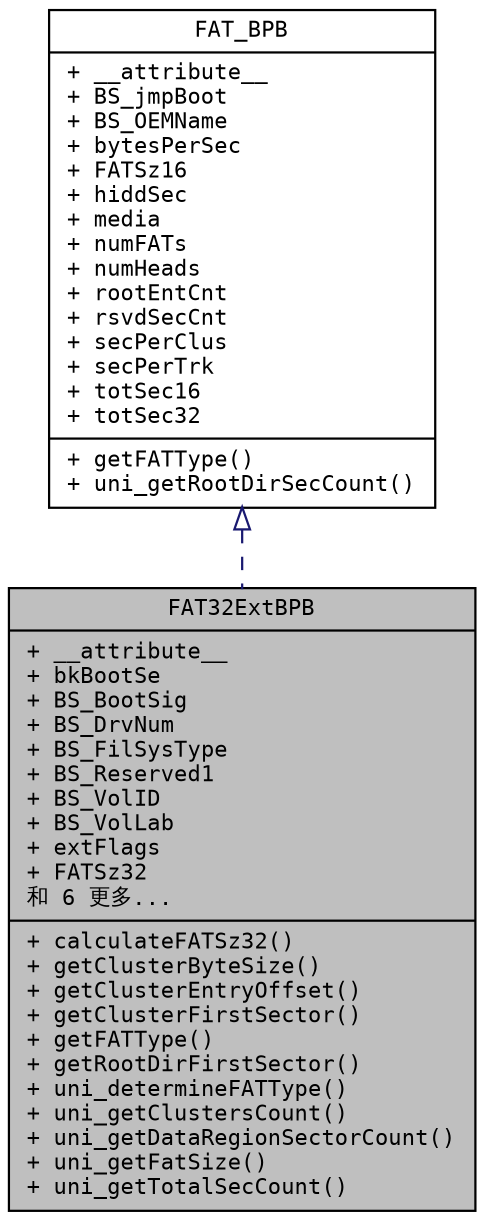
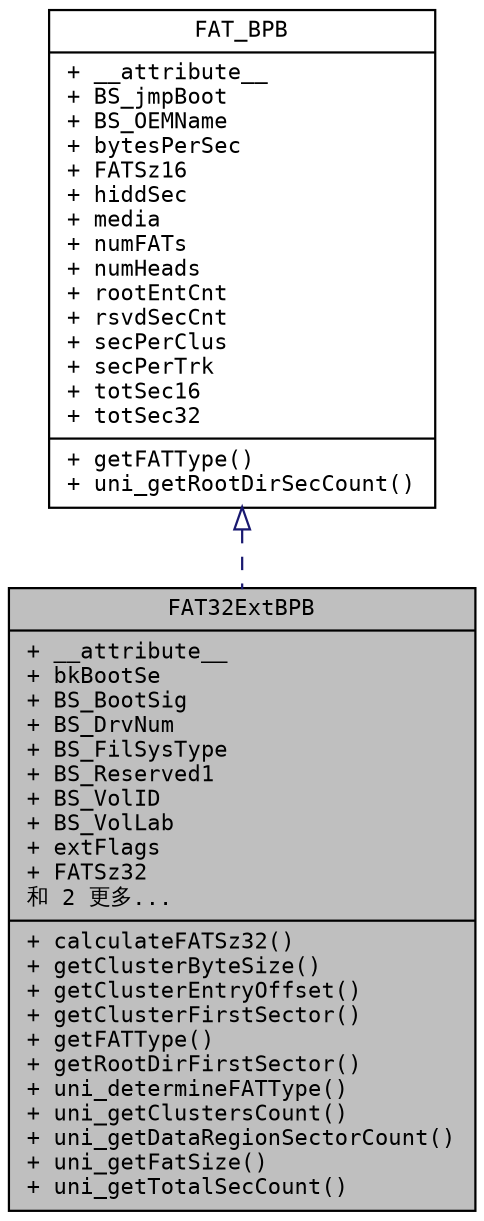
node "FAT32ExtBPB": text "和 6 更多..." -> "和 2 更多..."
